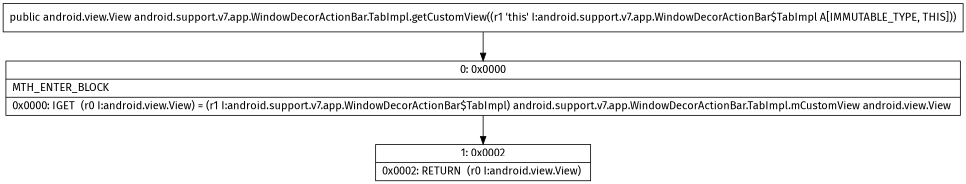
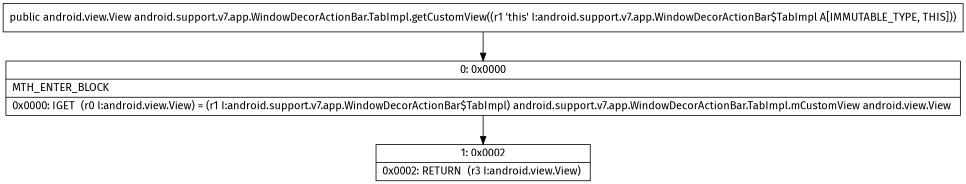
node "1: 0x0002": text "0x0002: RETURN  (r0 I:android.view.View)" -> "0x0002: RETURN  (r3 I:android.view.View)"
